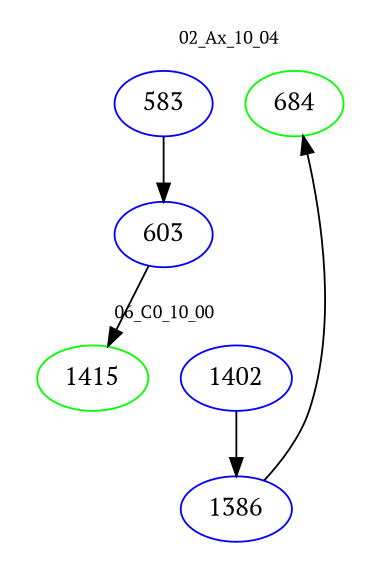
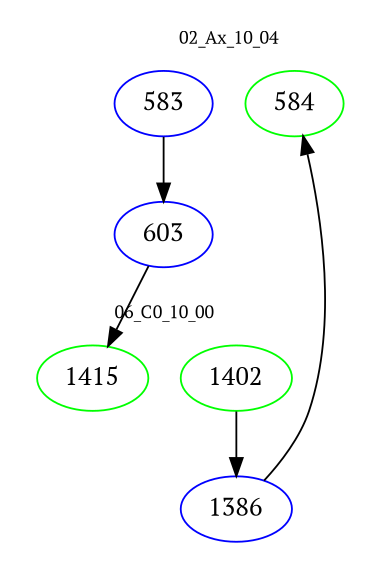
node "684": label "684" -> "584"
node "1402": color blue -> green
